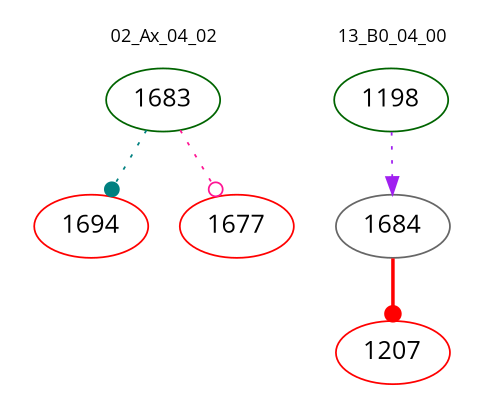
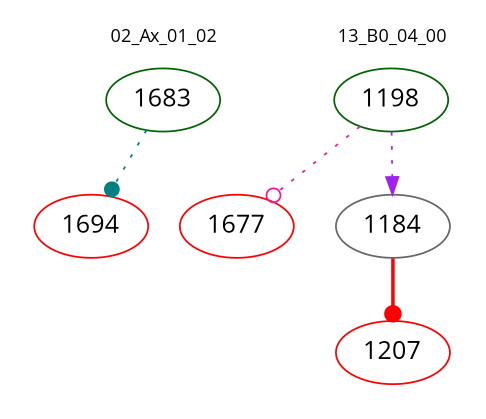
cluster "02_Ax_04_02": label "02_Ax_04_02" -> "02_Ax_01_02"
edge "1683" -> "1677": now "1198" -> "1677"
node "1684": label "1684" -> "1184"
